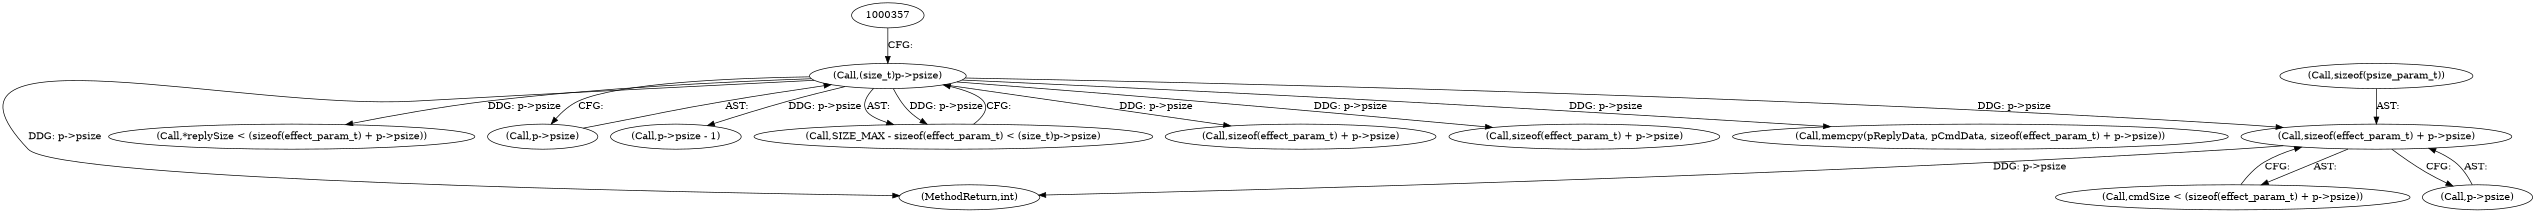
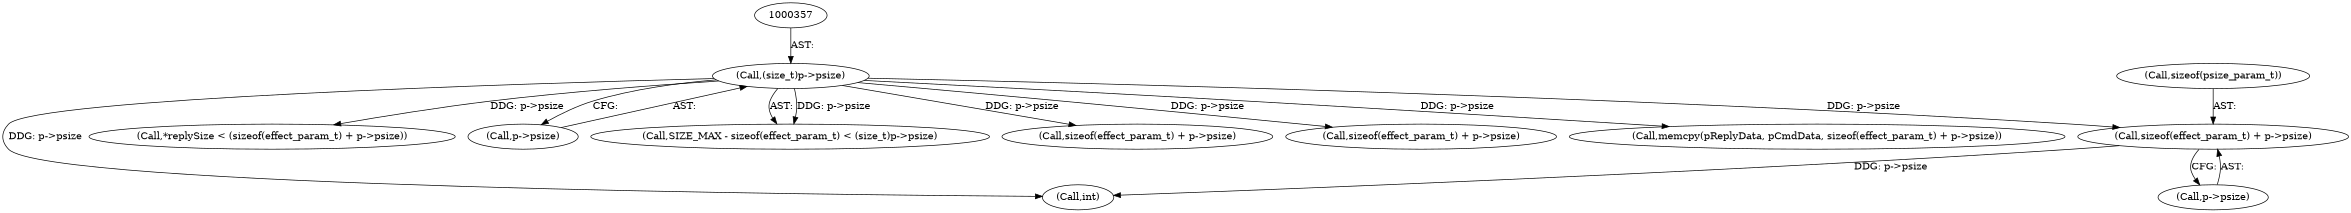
edge "1000357" -> "(Call,(size_t)p->psize)": label "CFG: " -> "AST: "
edge "(Call,SIZE_MAX - sizeof(effect_param_t) < (size_t)p->psize)" -> "(Call,(size_t)p->psize)": removed, label "CFG:"
node "(Call,p->psize - 1)": removed
node "(MethodReturn,int)": label "(MethodReturn,int)" -> "(Call,int)"
node "(Call,cmdSize < (sizeof(effect_param_t) + p->psize))": removed
